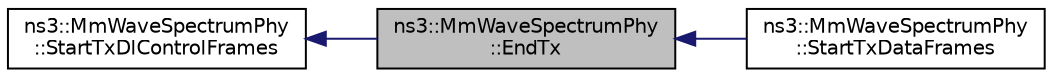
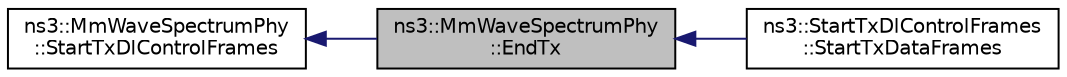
node "ns3::MmWaveSpectrumPhy ::StartTxDataFrames": label "ns3::MmWaveSpectrumPhy ::StartTxDataFrames" -> "ns3::StartTxDlControlFrames ::StartTxDataFrames"
